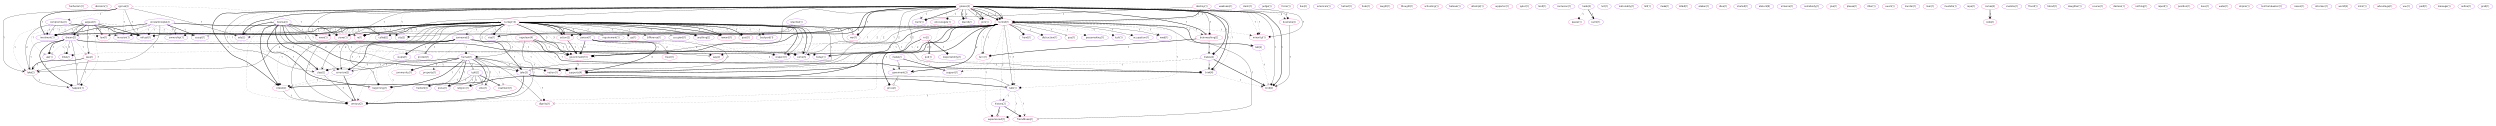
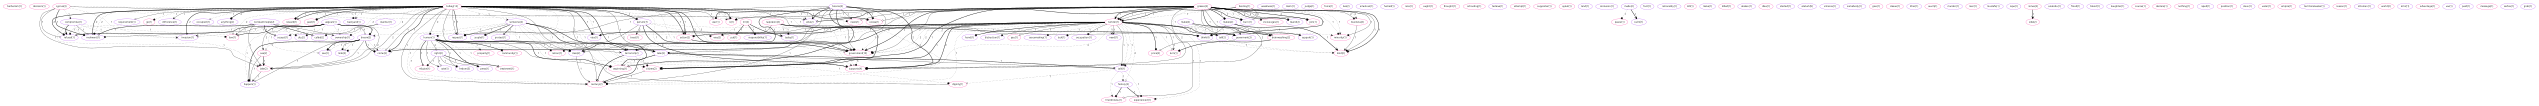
edge "turkey(13)" -> "beginning(1)": style solid -> bold
edge "brainwashing(2)" -> "makes(2)": reversed
